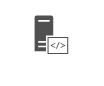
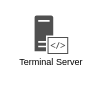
node "Terminal Server": added
